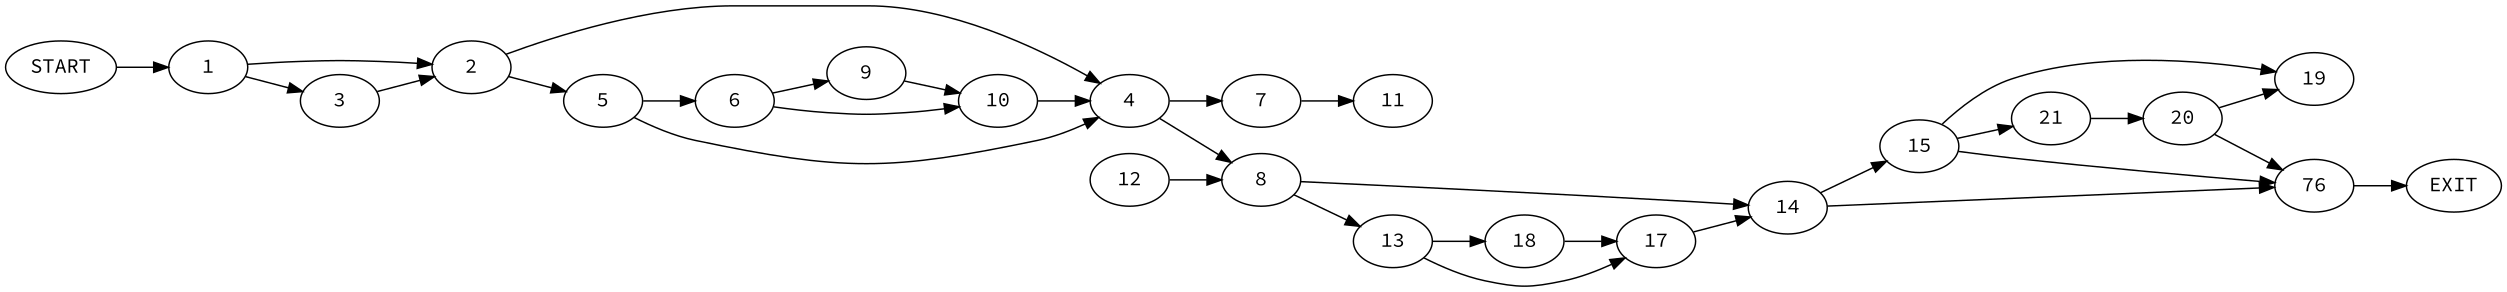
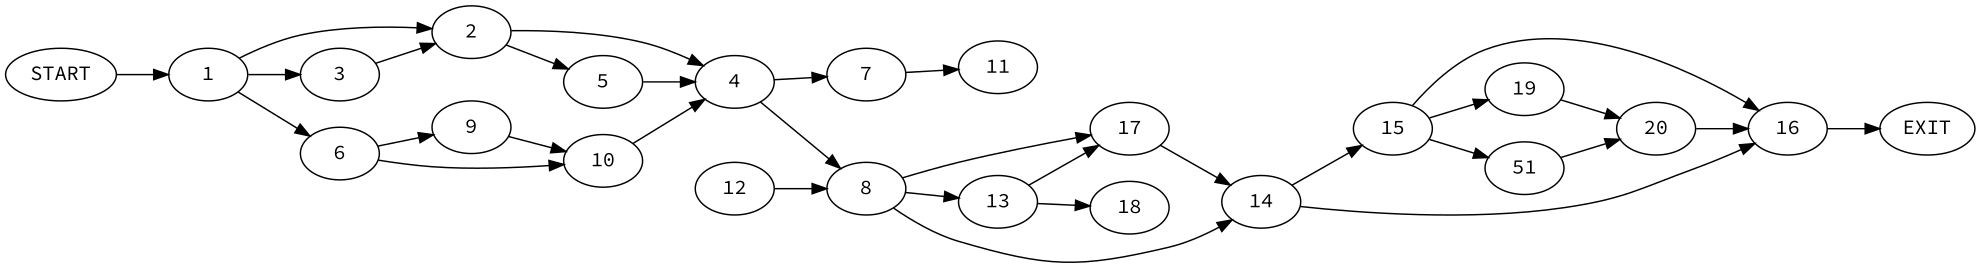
edge "5" -> "6": now "1" -> "6"
edge "20" -> "19": reversed
node "21": label "21" -> "51"
node "76": label "76" -> "16"
edge "18" -> "17": now "8" -> "17"
